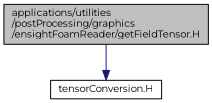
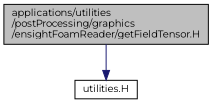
node "tensorConversion.H": label "tensorConversion.H" -> "utilities.H"
